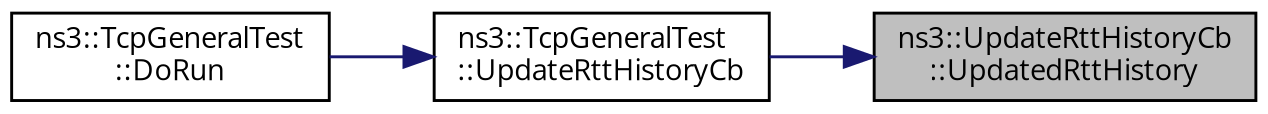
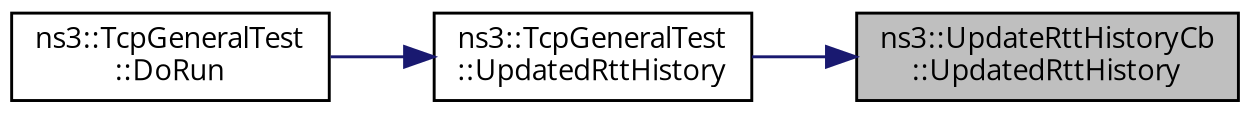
node "ns3::TcpGeneralTest ::UpdateRttHistoryCb": label "ns3::TcpGeneralTest ::UpdateRttHistoryCb" -> "ns3::TcpGeneralTest ::UpdatedRttHistory"
